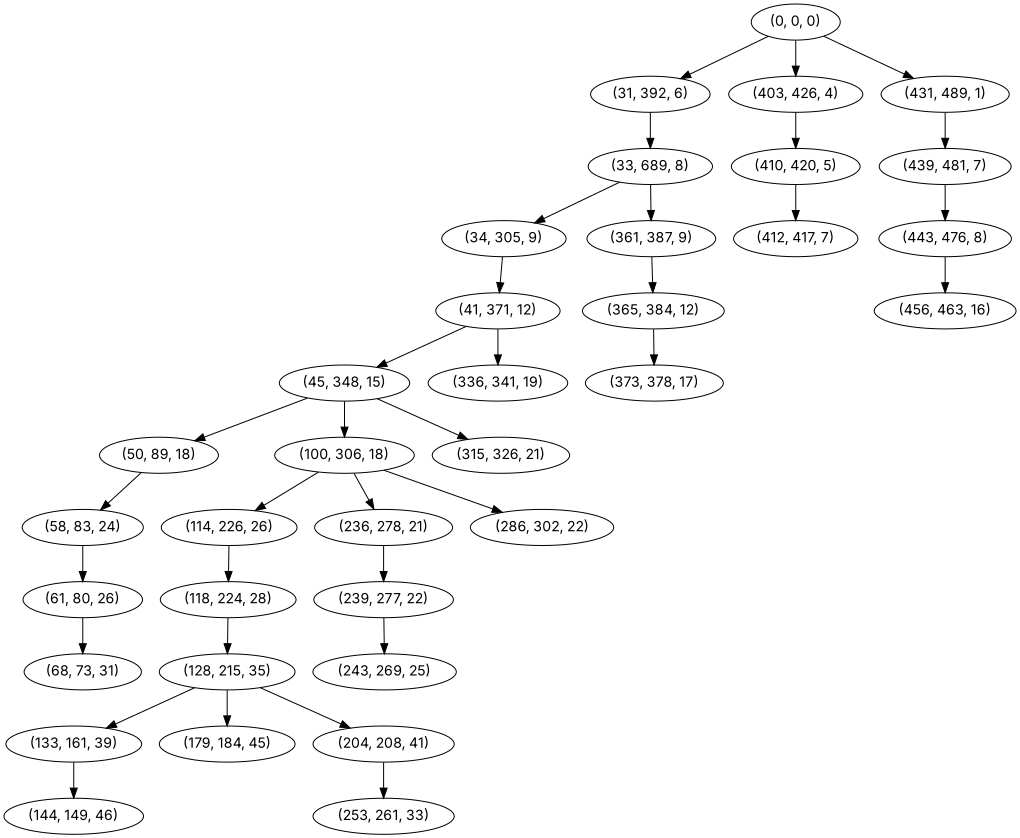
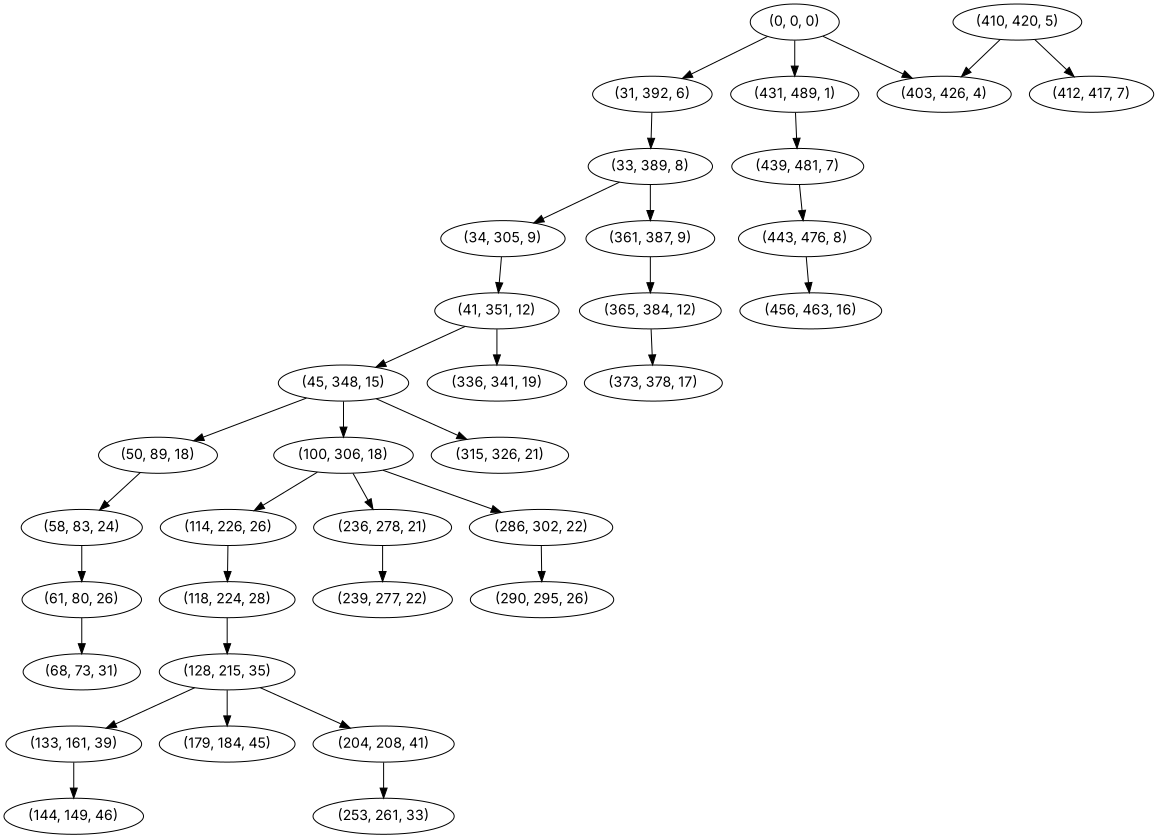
edge "(403, 426, 4)" -> "(410, 420, 5)": reversed
node "(33, 689, 8)": label "(33, 689, 8)" -> "(33, 389, 8)"
node "(41, 371, 12)": label "(41, 371, 12)" -> "(41, 351, 12)"
node "(290, 295, 26)": added
node "(243, 269, 25)": removed
